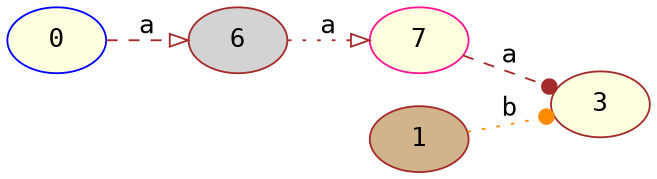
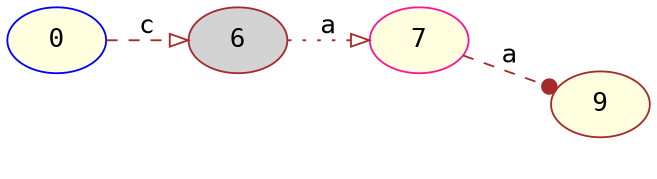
edge "0" -> "6": label "a" -> "c"
node "3": label "3" -> "9"
node "1": removed
